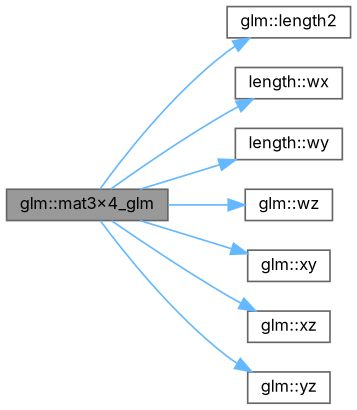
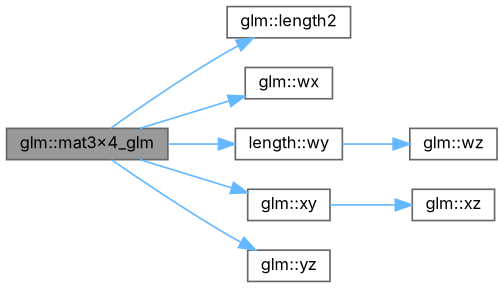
node "length::wx": label "length::wx" -> "glm::wx"
edge "glm::mat3x4_glm" -> "glm::wz": now "length::wy" -> "glm::wz"
edge "glm::mat3x4_glm" -> "glm::xz": now "glm::xy" -> "glm::xz"
